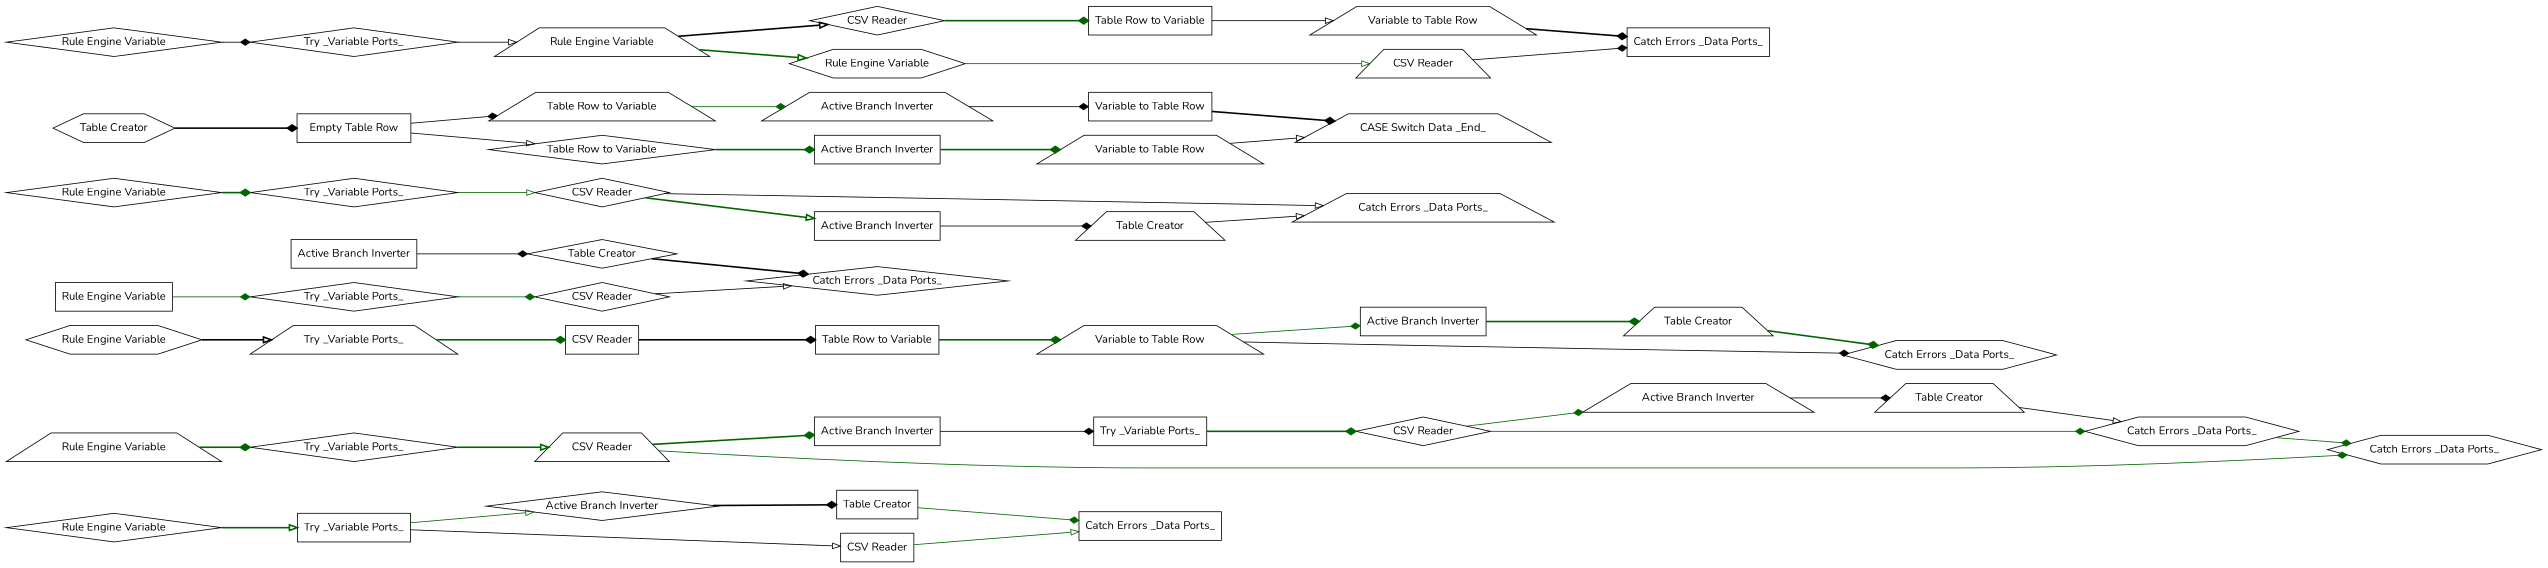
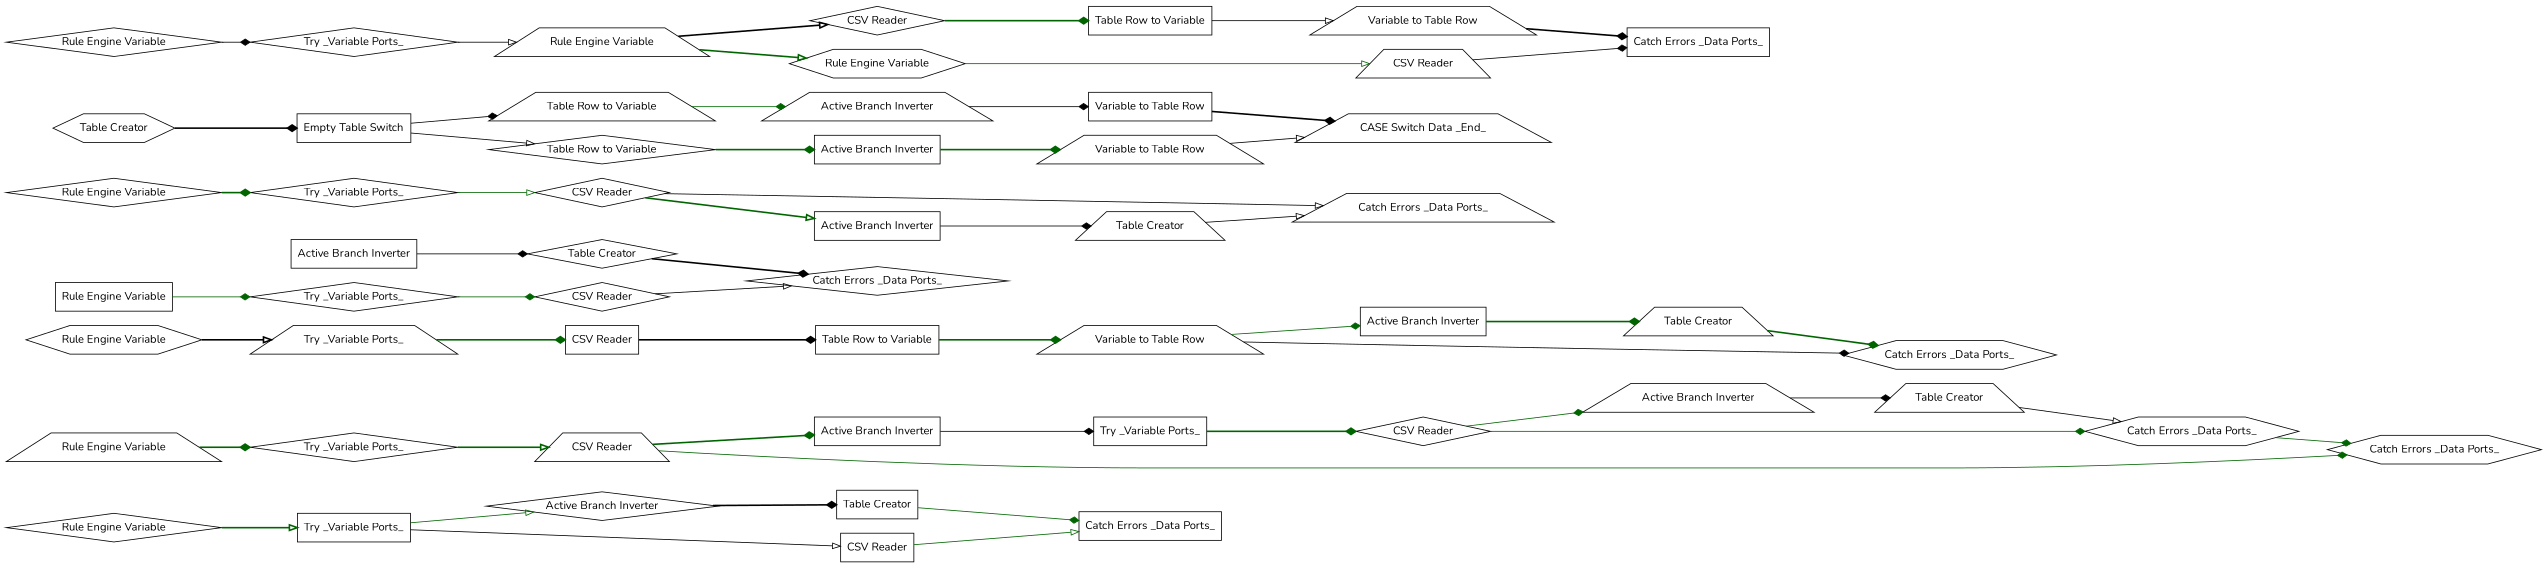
node "Empty Table Row": label "Empty Table Row" -> "Empty Table Switch"
